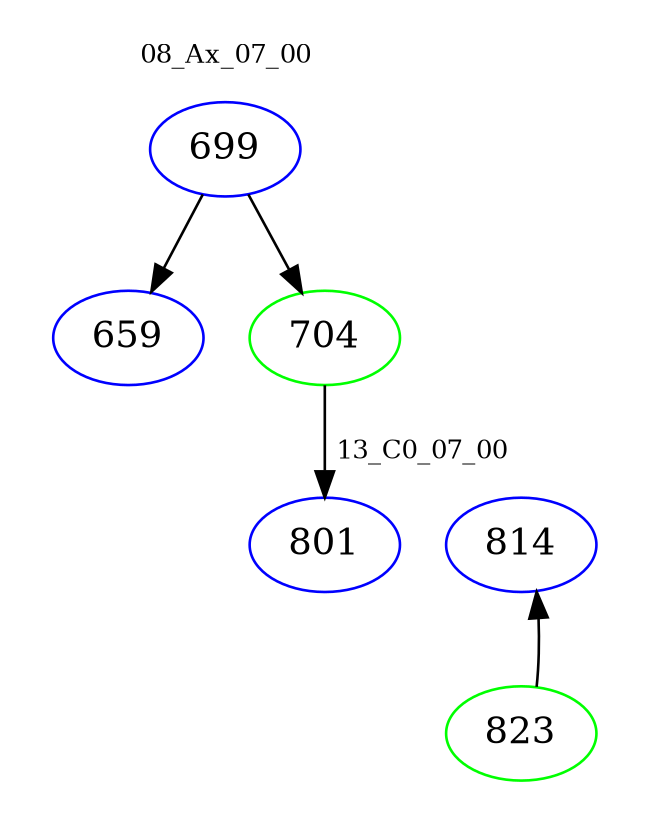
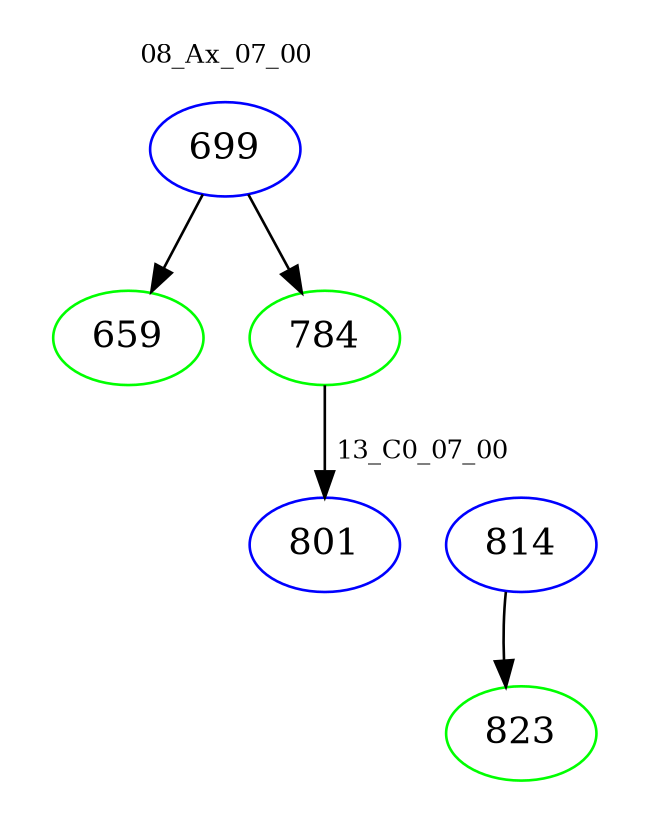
node "659": color blue -> green
node "704": label "704" -> "784"
edge "823" -> "814": reversed
